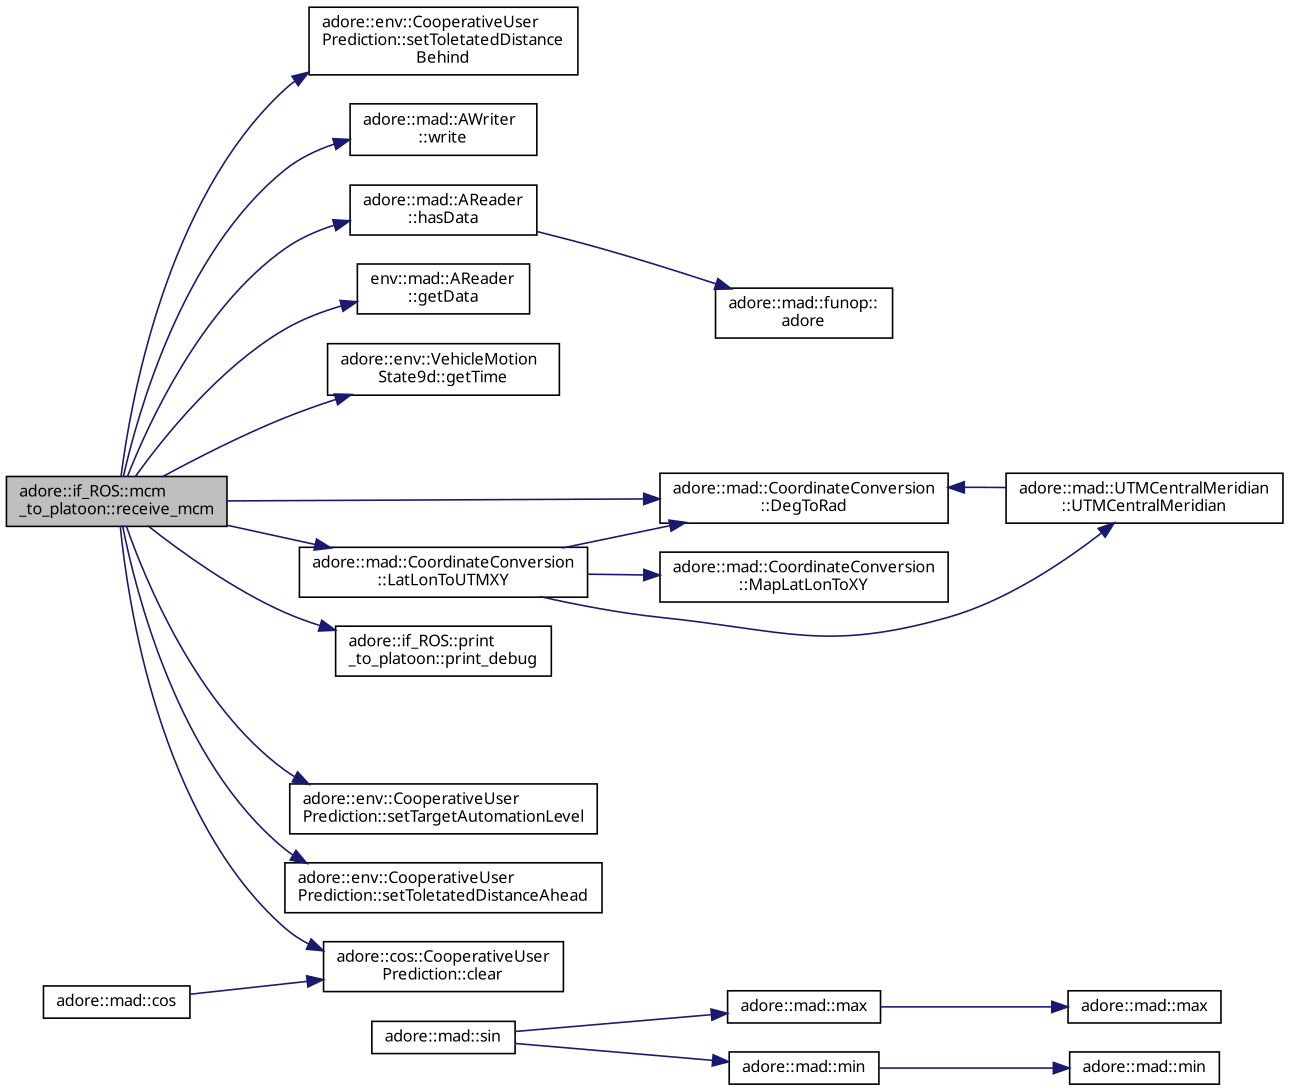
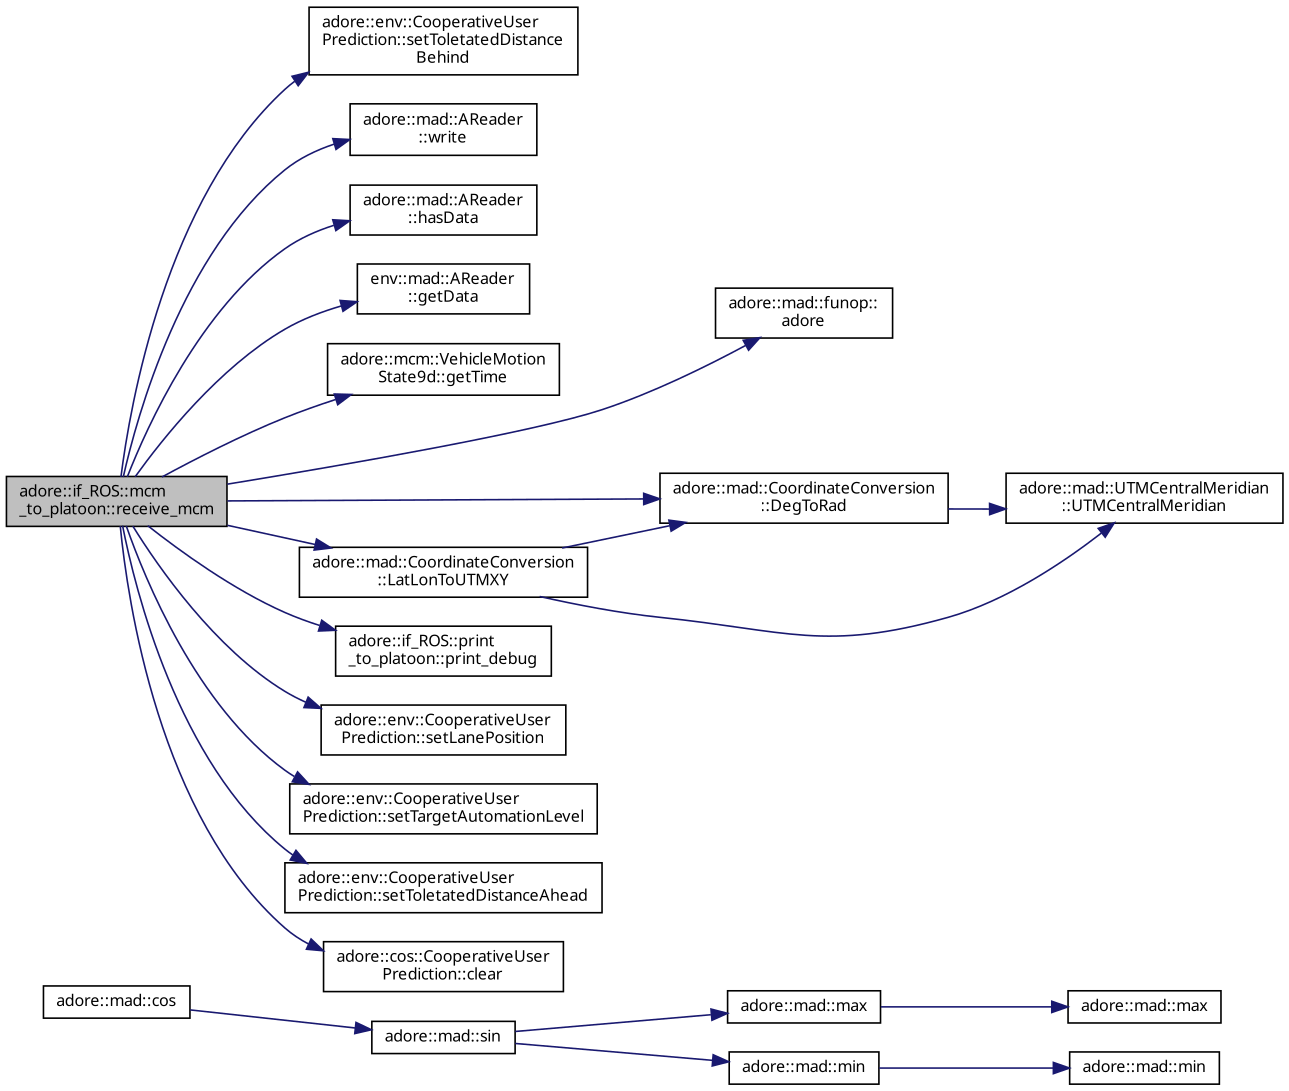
node "adore::mad::AWriter ::write": label "adore::mad::AWriter ::write" -> "adore::mad::AReader ::write"
edge "adore::mad::AReader ::hasData" -> "adore::mad::funop:: adore": now "adore::if_ROS::mcm _to_platoon::receive_mcm" -> "adore::mad::funop:: adore"
node "adore::env::VehicleMotion State9d::getTime": label "adore::env::VehicleMotion State9d::getTime" -> "adore::mcm::VehicleMotion State9d::getTime"
edge "adore::mad::UTMCentralMeridian ::UTMCentralMeridian" -> "adore::mad::CoordinateConversion ::DegToRad": reversed
node "adore::mad::CoordinateConversion ::MapLatLonToXY": removed
node "adore::env::CooperativeUser Prediction::setLanePosition": added
edge "adore::mad::cos" -> "adore::cos::CooperativeUser Prediction::clear": now "adore::mad::cos" -> "adore::mad::sin"
